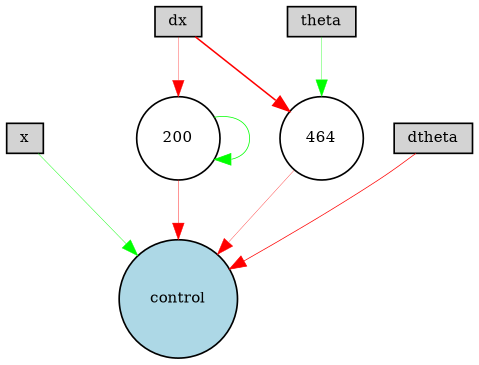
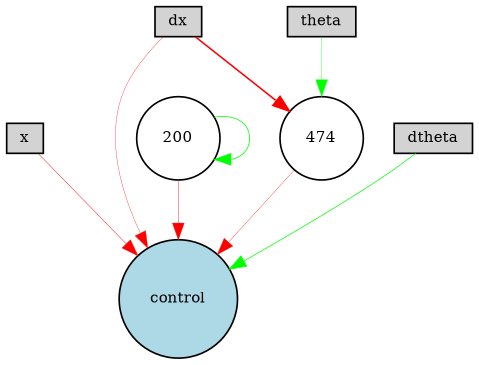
edge "dx" -> "200": now "dx" -> "control"
node "464": label "464" -> "474"
edge "x" -> "control": color green -> red
edge "dtheta" -> "control": color red -> green
